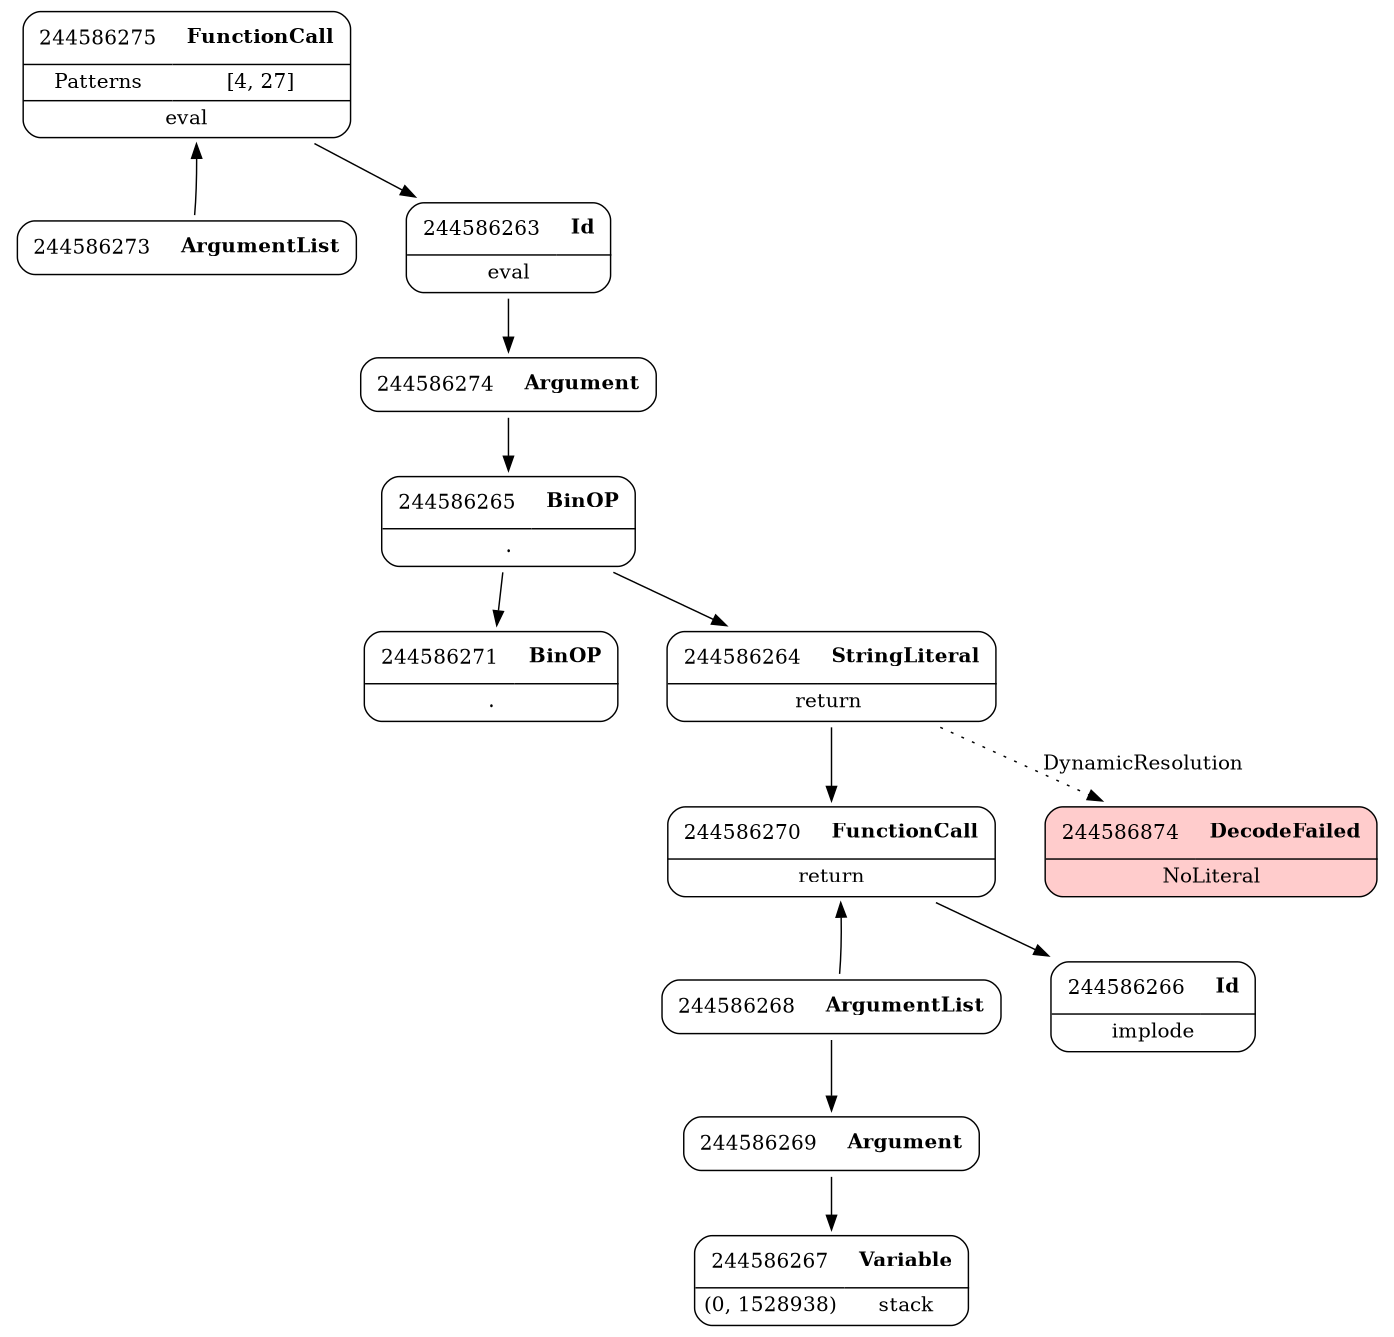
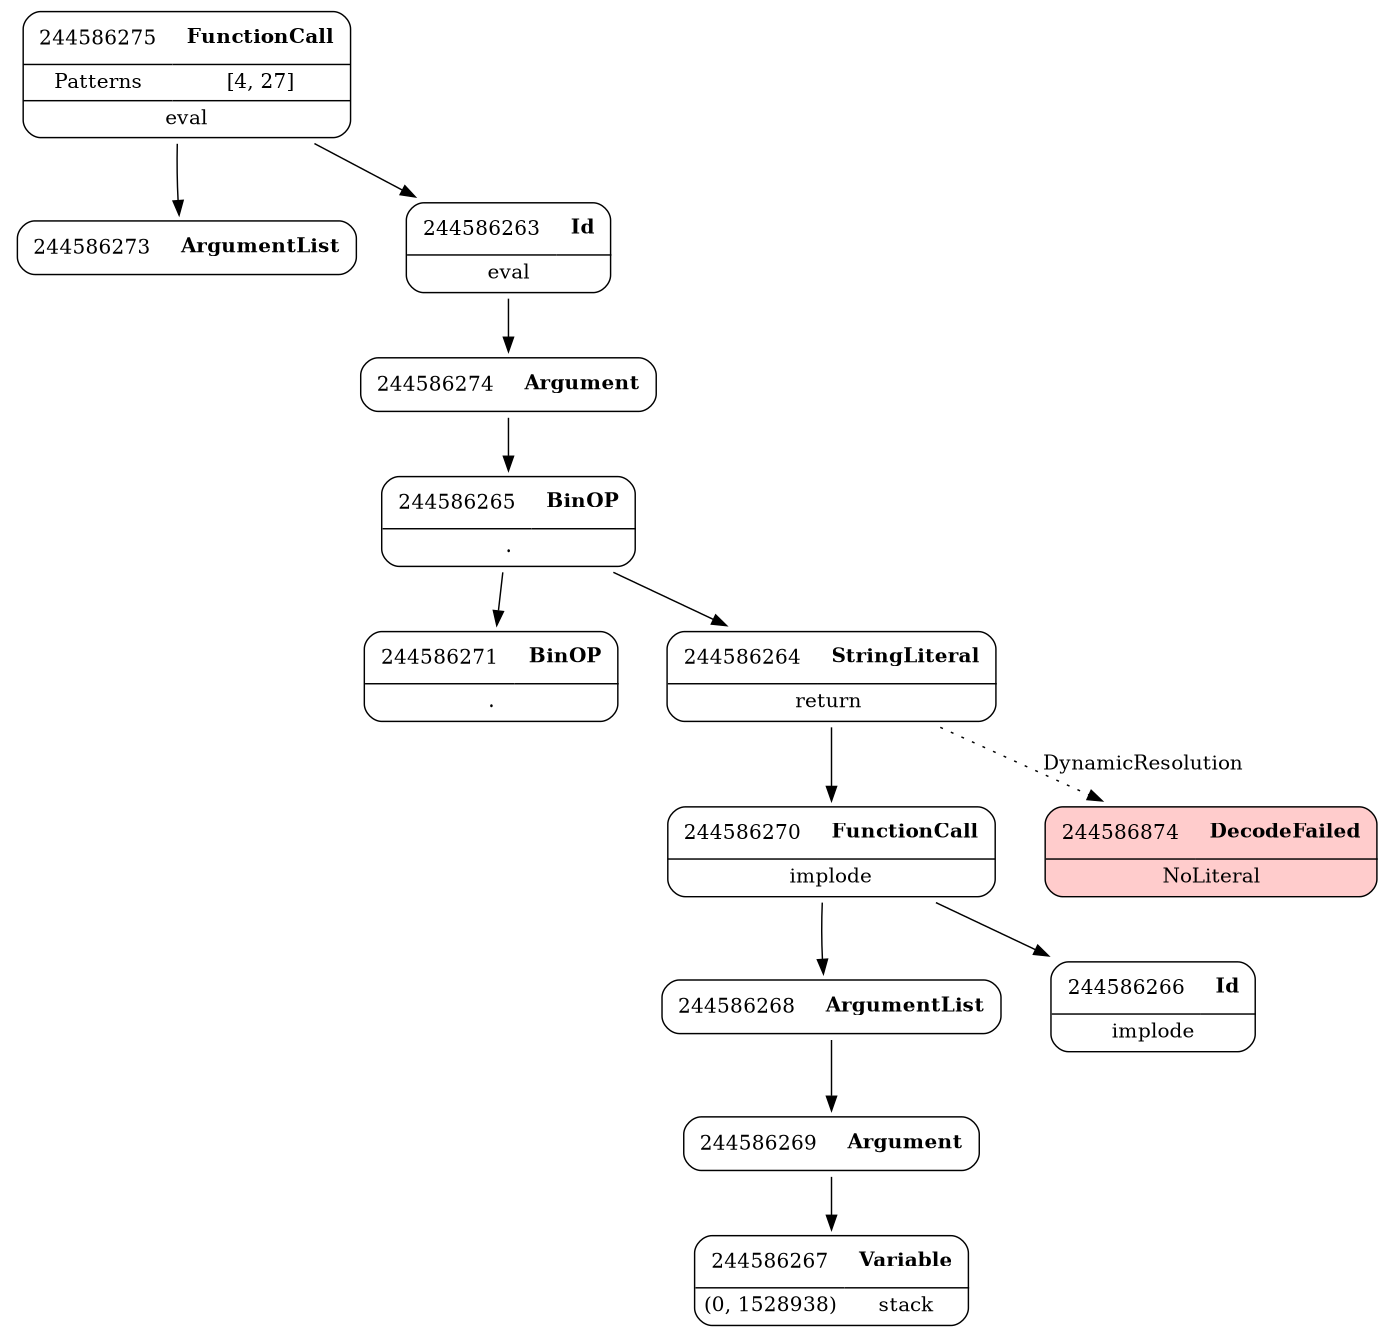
edge "244586273" -> "244586275": reversed
node "244586270": text "return" -> "implode"
edge "244586268" -> "244586270": reversed
